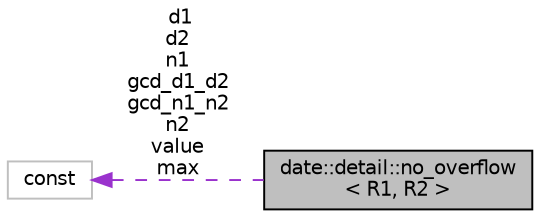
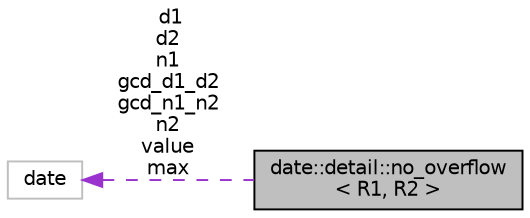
node "const": label "const" -> "date"
